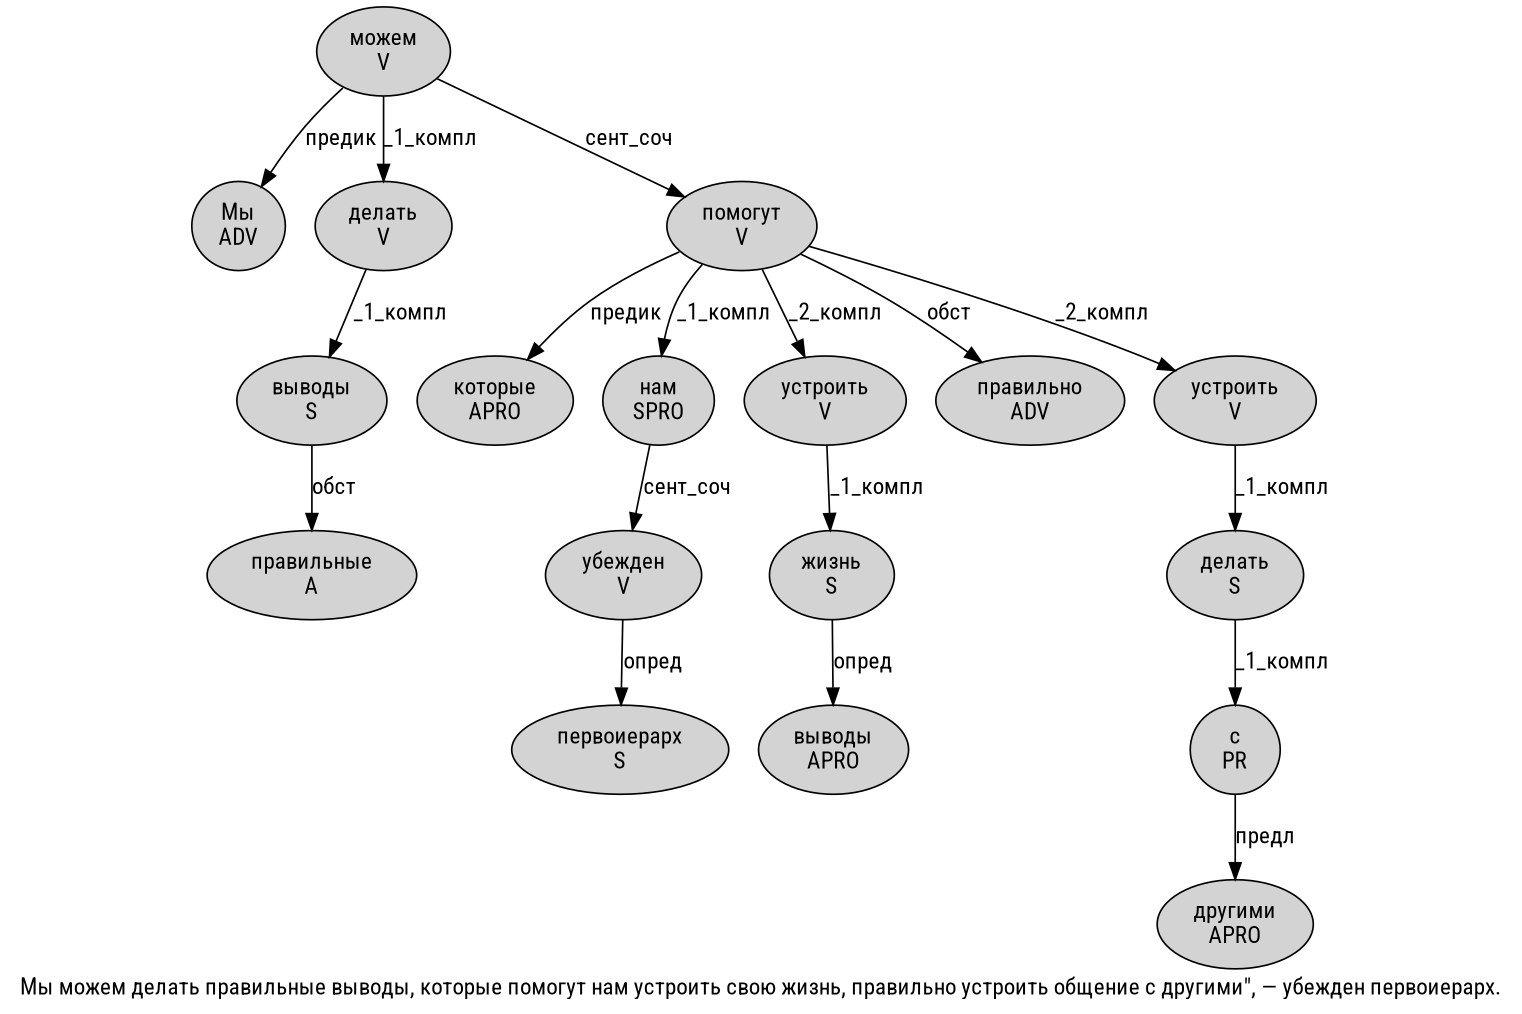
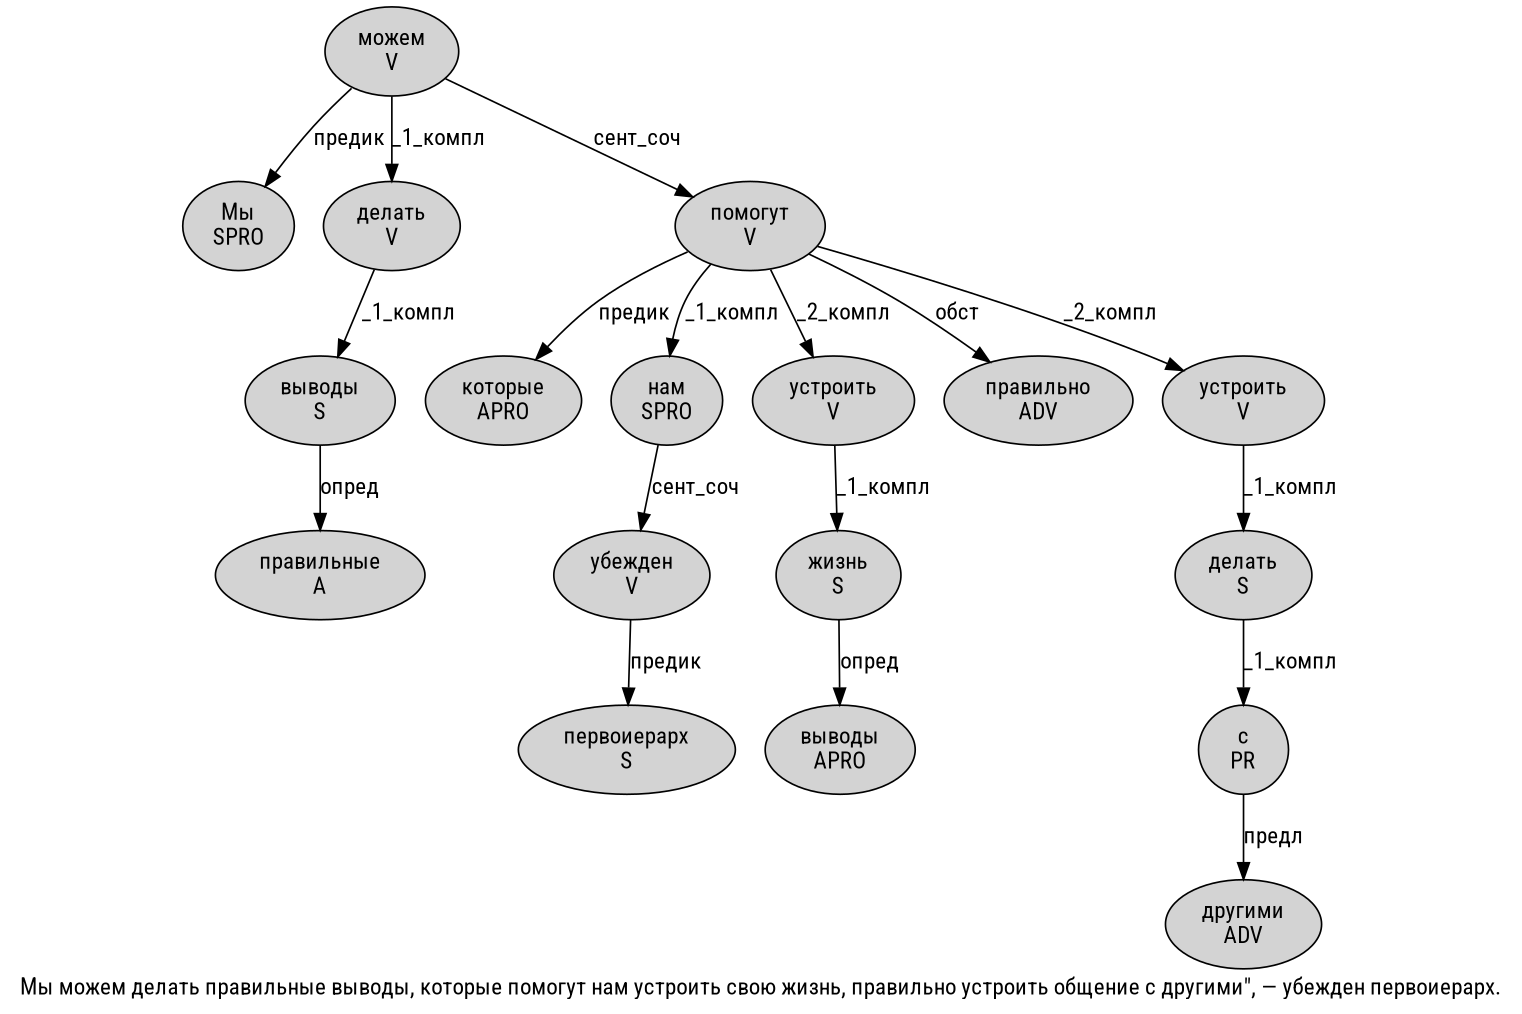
node "Мы ADV": label "Мы ADV" -> "Мы SPRO"
edge "выводы S" -> "правильные A": label "обст" -> "опред"
edge "убежден V" -> "первоиерарх S": label "опред" -> "предик"
node "другими APRO": label "другими APRO" -> "другими ADV"
